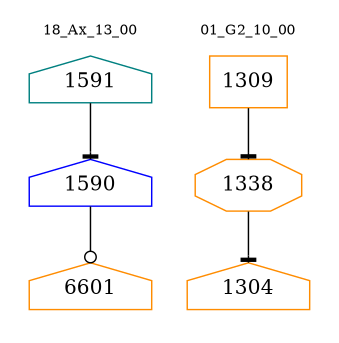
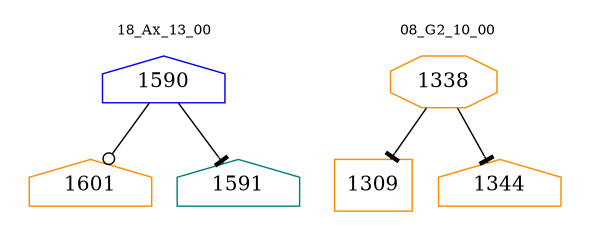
cluster "01_G2_10_00": label "01_G2_10_00" -> "08_G2_10_00"
edge "1591" -> "1590": reversed
edge "1309" -> "1338": reversed
node "6601": label "6601" -> "1601"
node "1304": label "1304" -> "1344"
